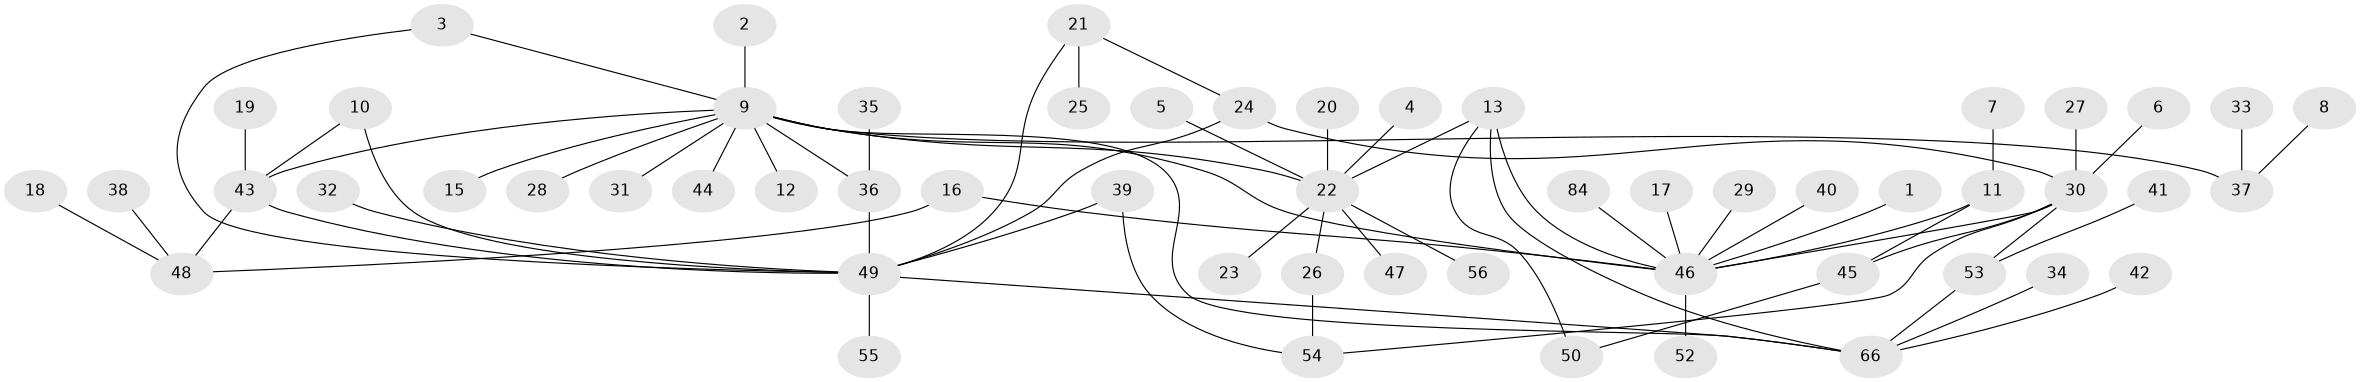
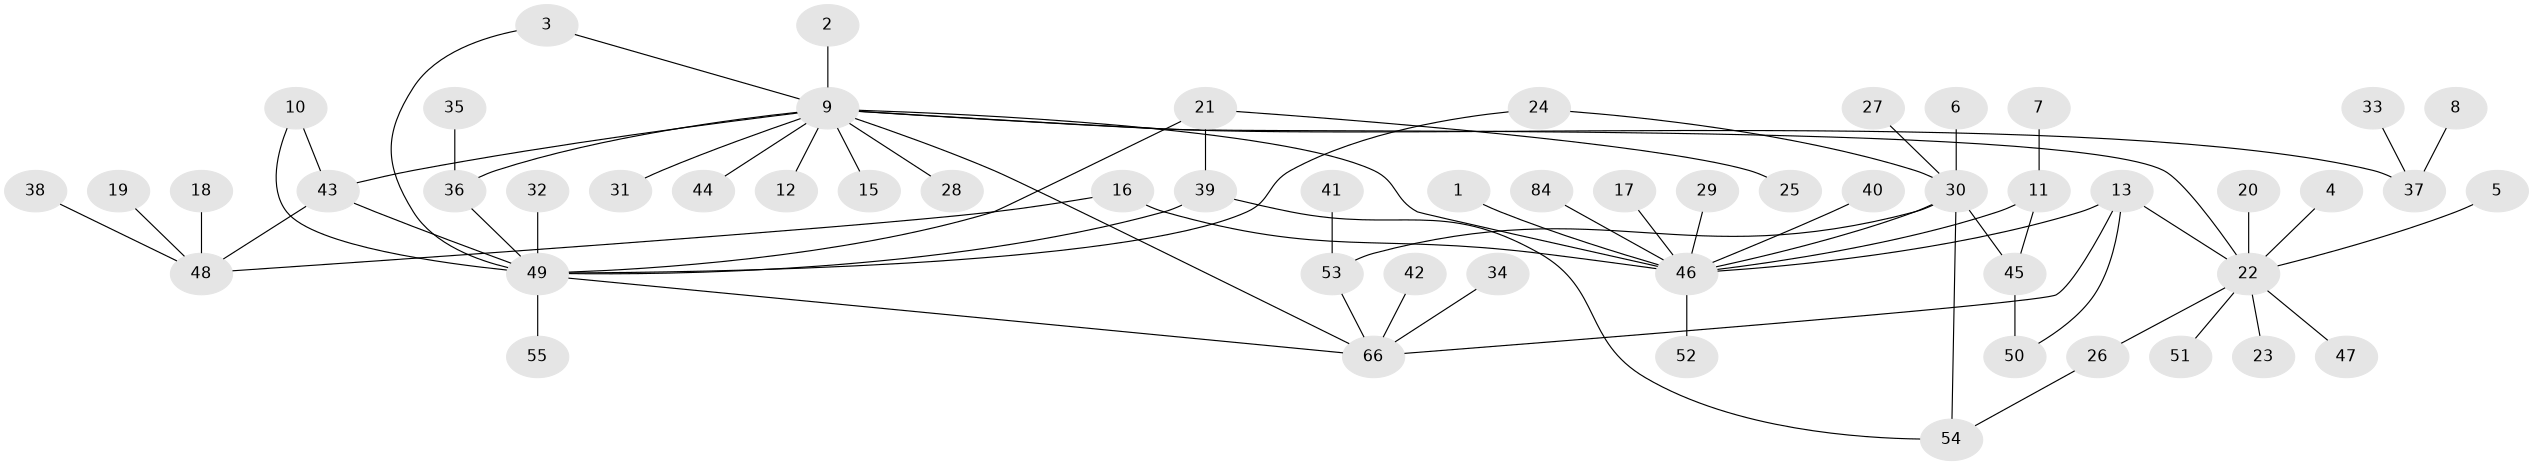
edge "21" -- "24": now "21" -- "39"
edge "19" -- "43": now "19" -- "48"
node "56": label "56" -> "51"
